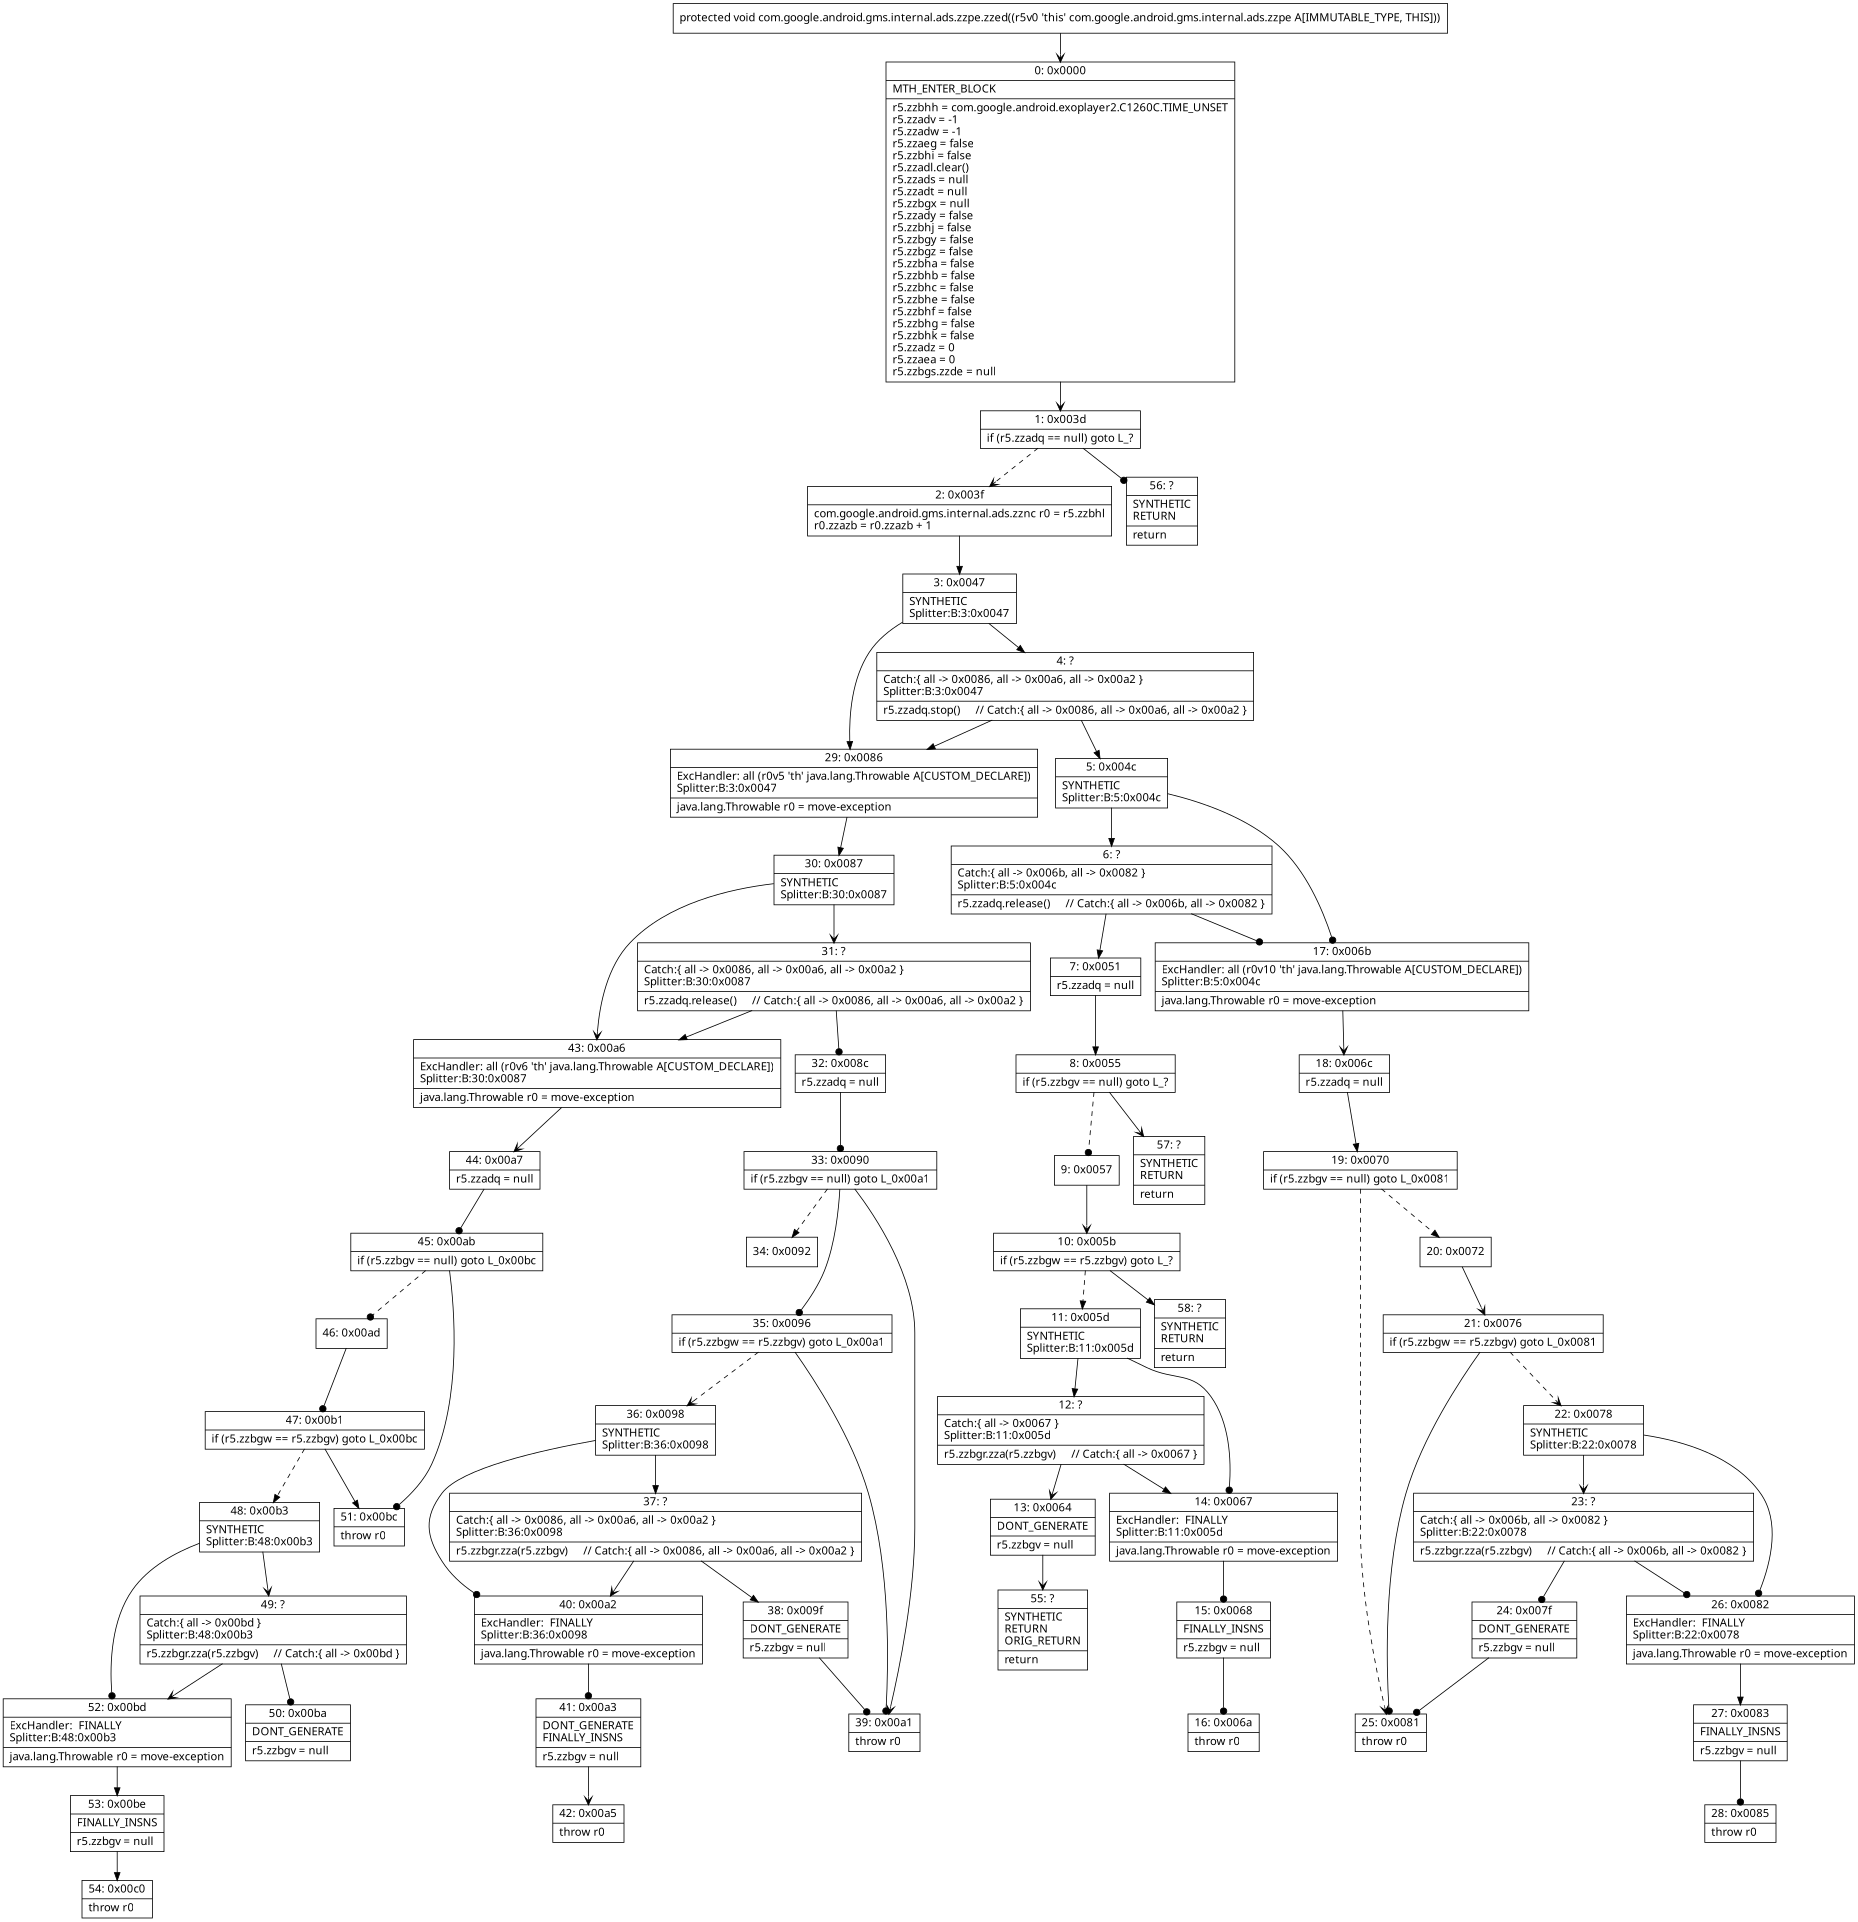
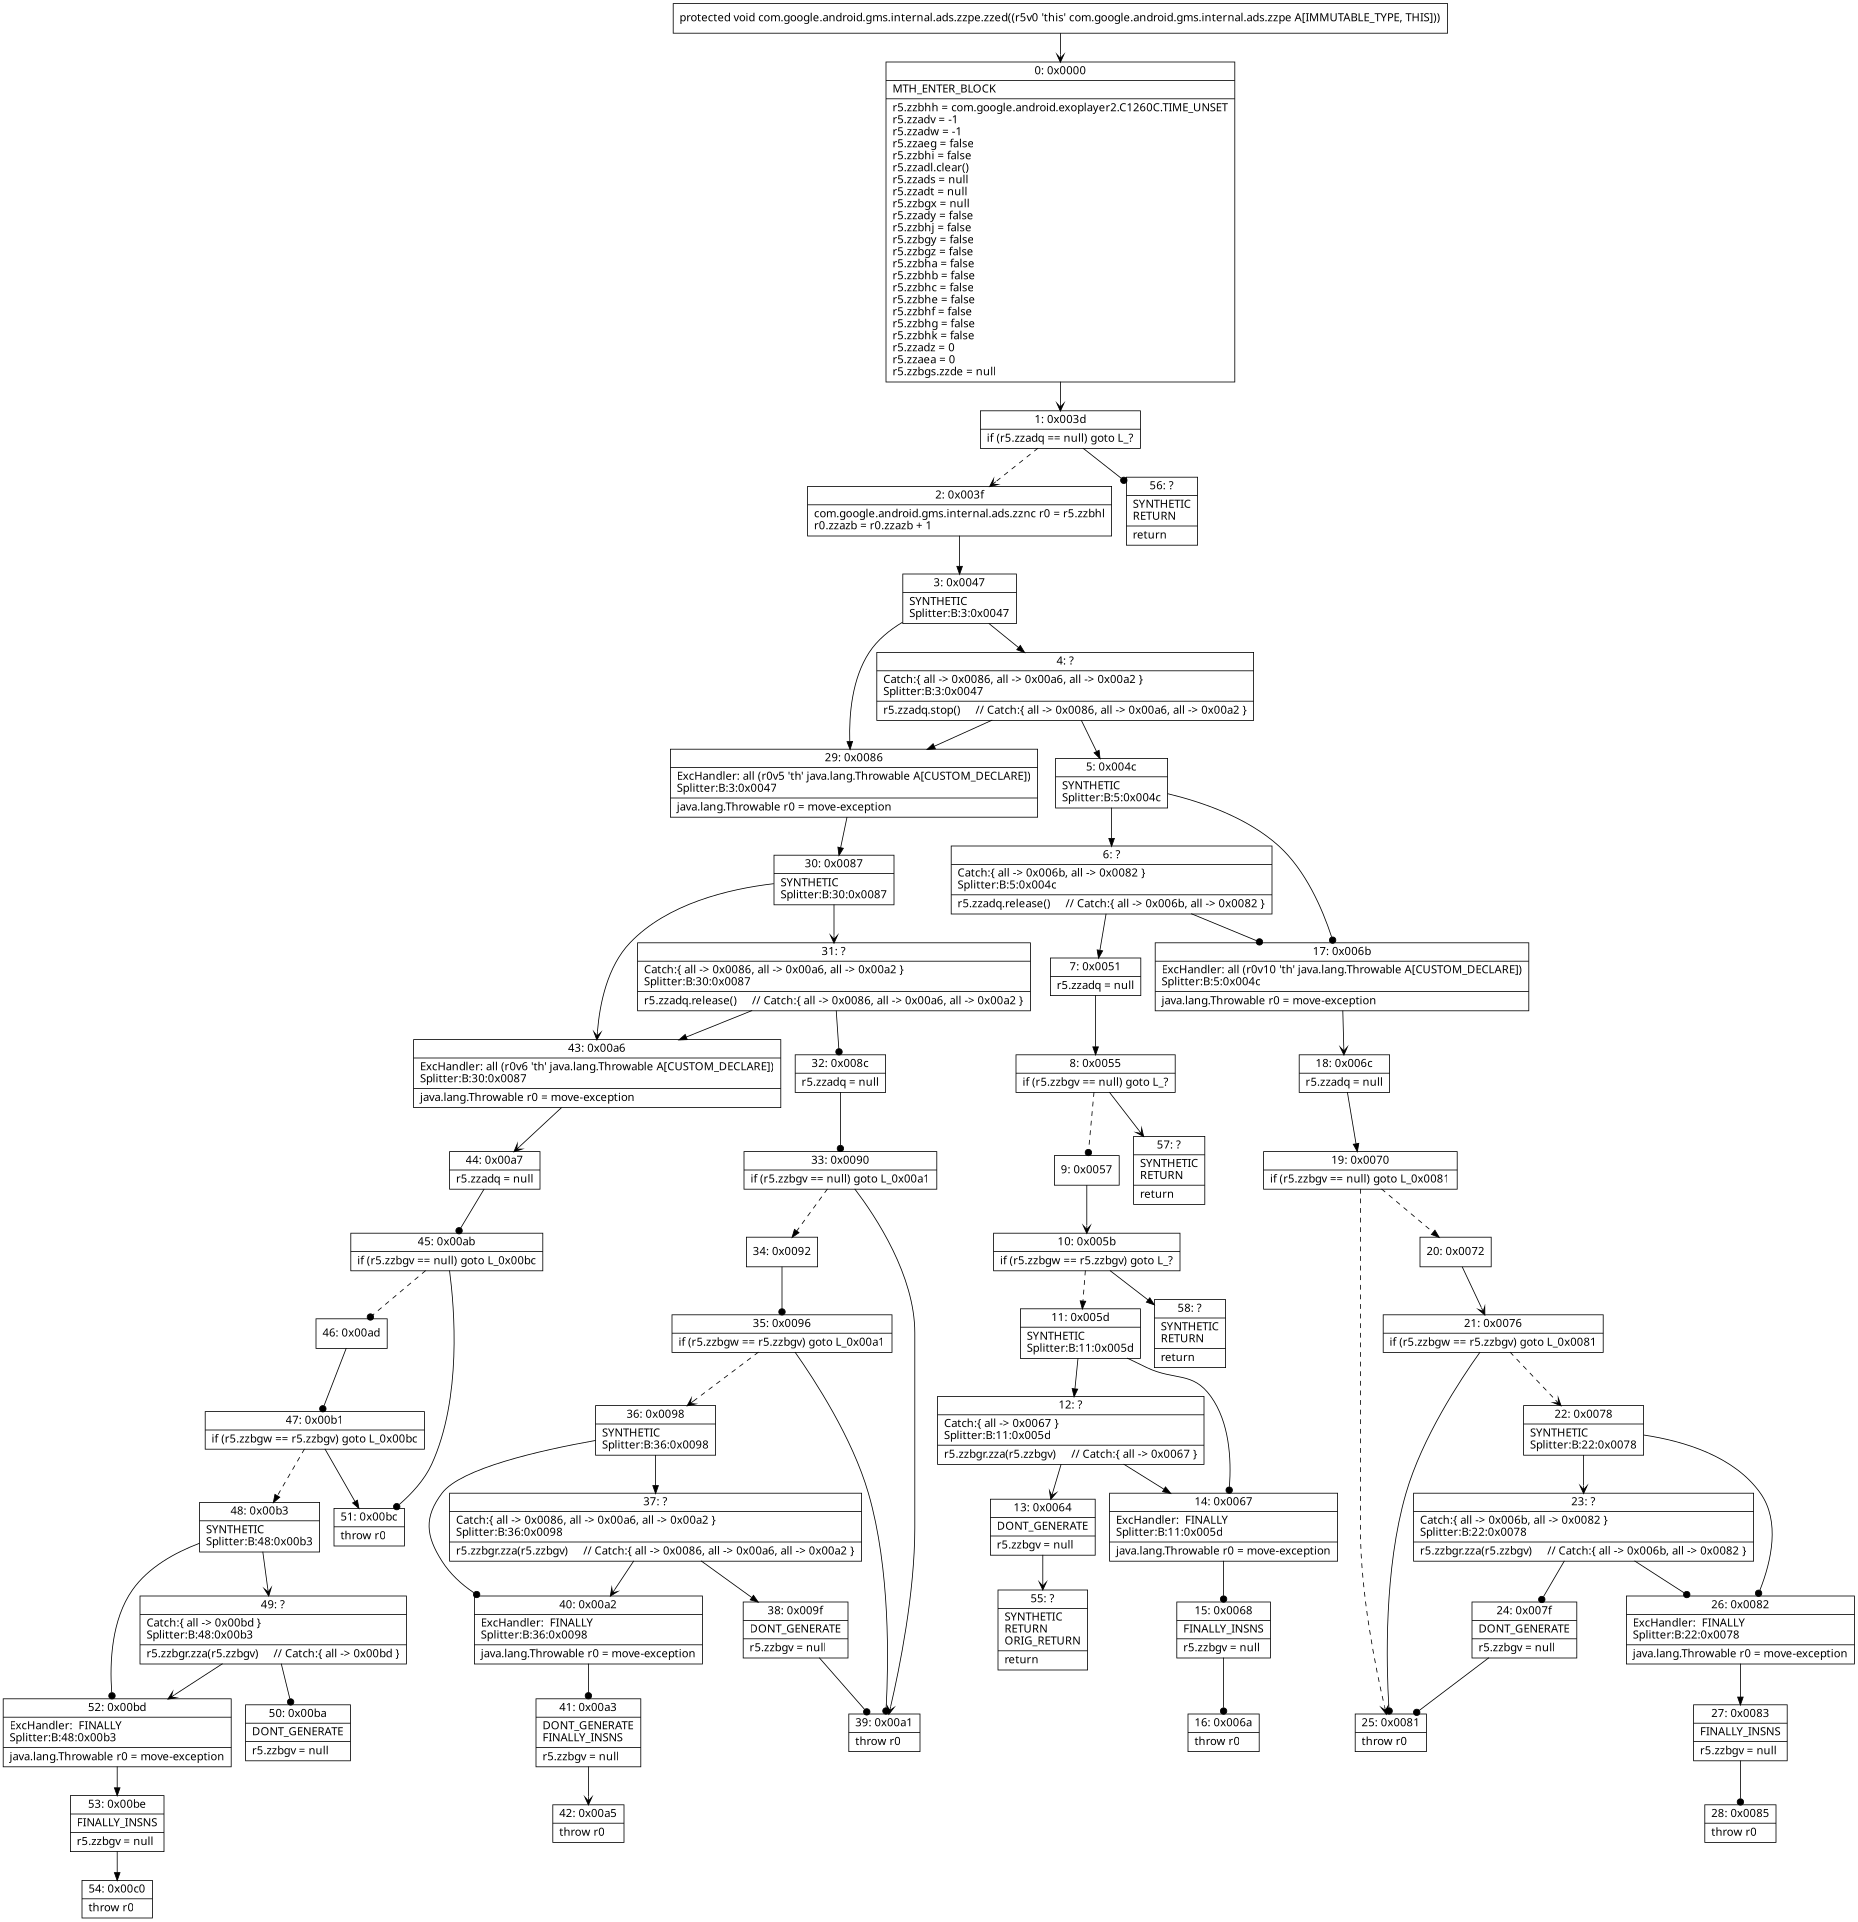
edge "33: 0x0090" -> "35: 0x0096": now "34: 0x0092" -> "35: 0x0096"
